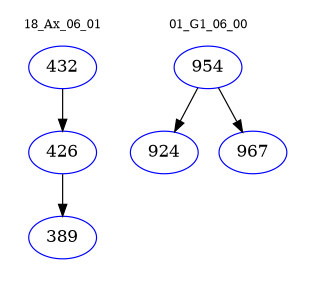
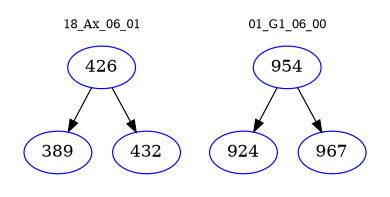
edge "432" -> "426": reversed
